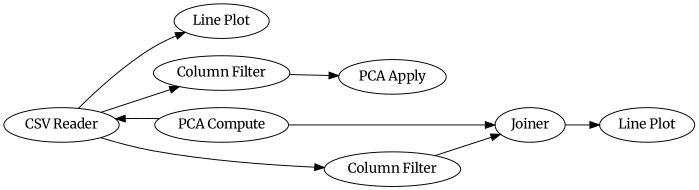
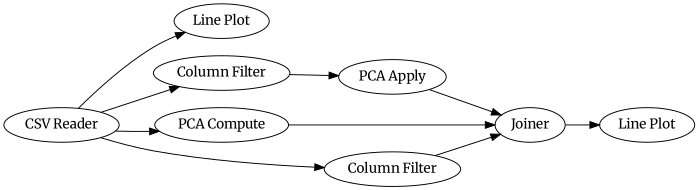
edge "PCA Apply" -> "Joiner": added
edge "PCA Compute" -> "CSV Reader": reversed
